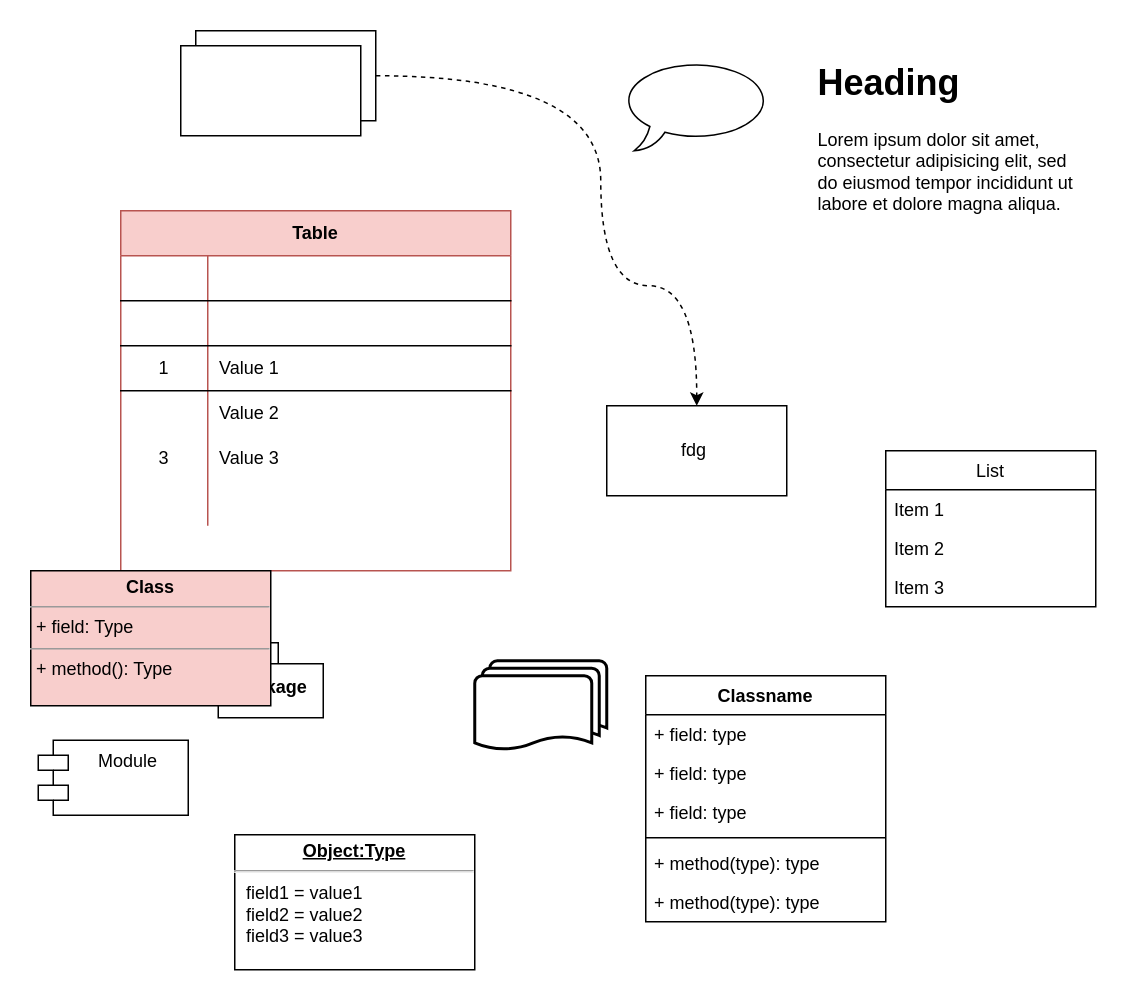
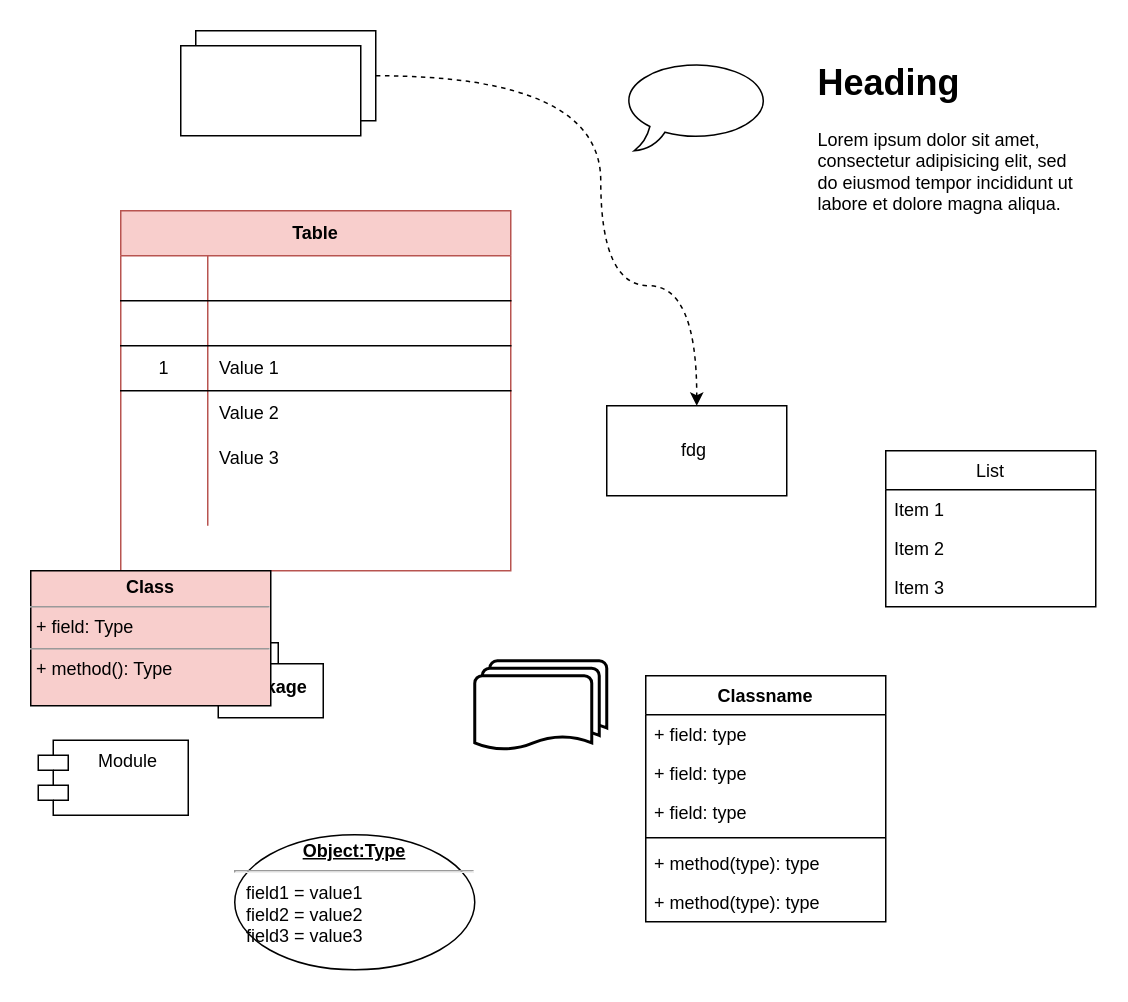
node "3": removed
node "Object:Type field1 = value1 field2 = value2 field3 = value3": shape rectangle -> ellipse
